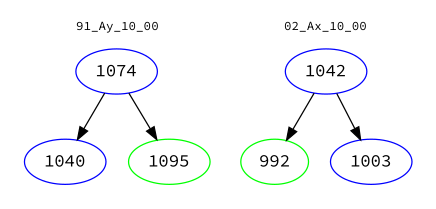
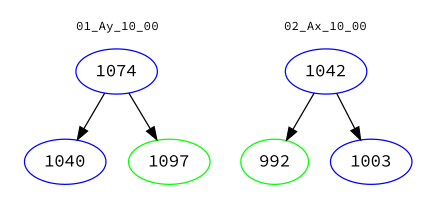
cluster "91_Ay_10_00": label "91_Ay_10_00" -> "01_Ay_10_00"
node "1095": label "1095" -> "1097"
